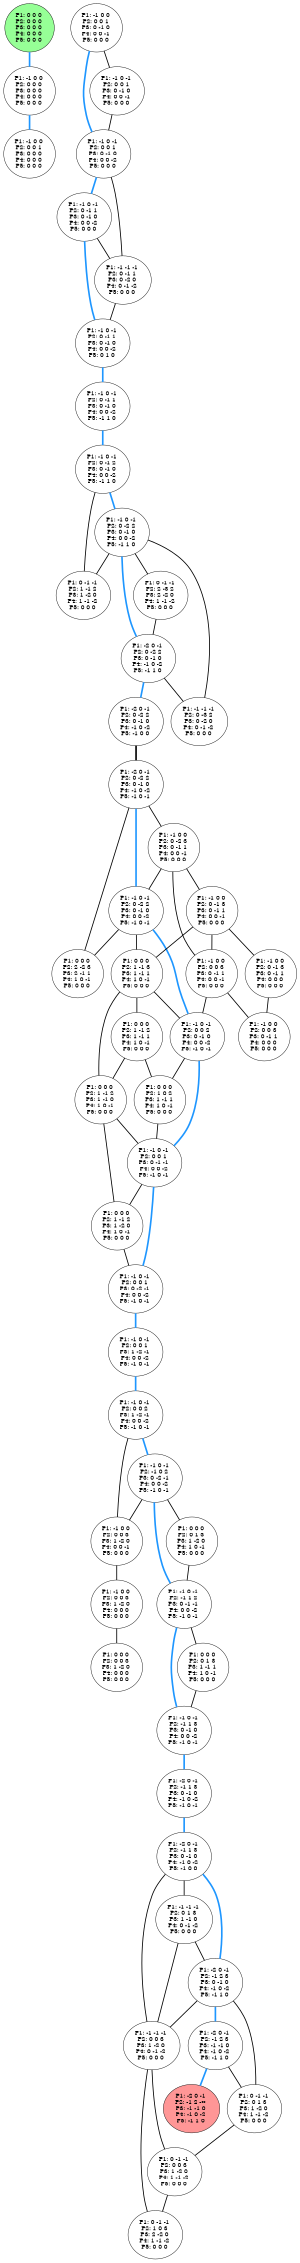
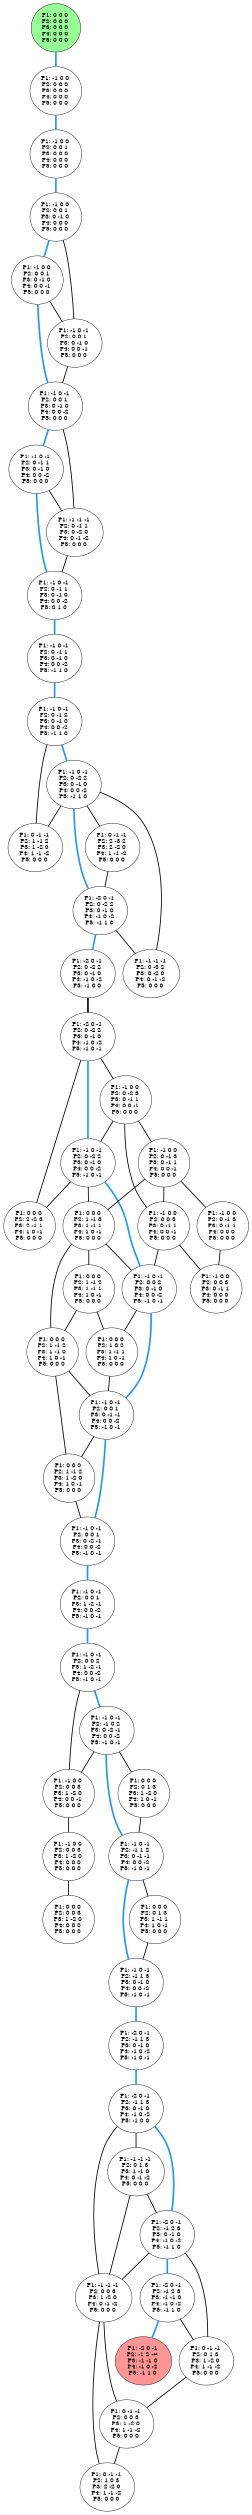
node "P1: -1 0 0 P2: 0 0 1 P3: 0 -1 0 P4: 0 0 0 P5: 0 0 0": added
